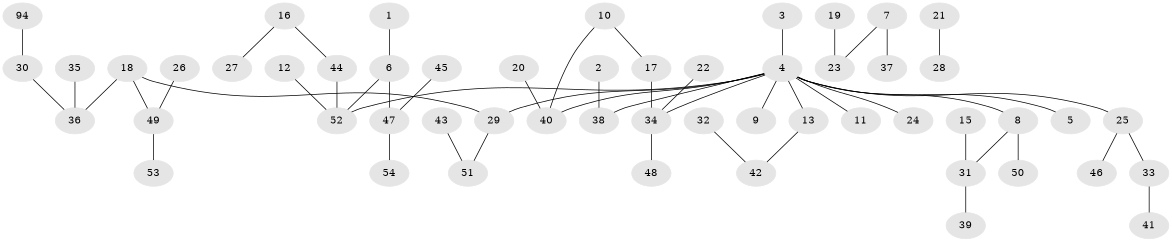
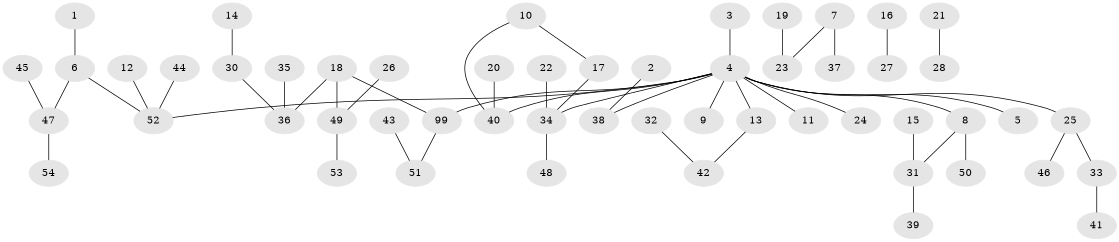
node "94": label "94" -> "14"
edge "16" -- "44": removed
node "29": label "29" -> "99"
